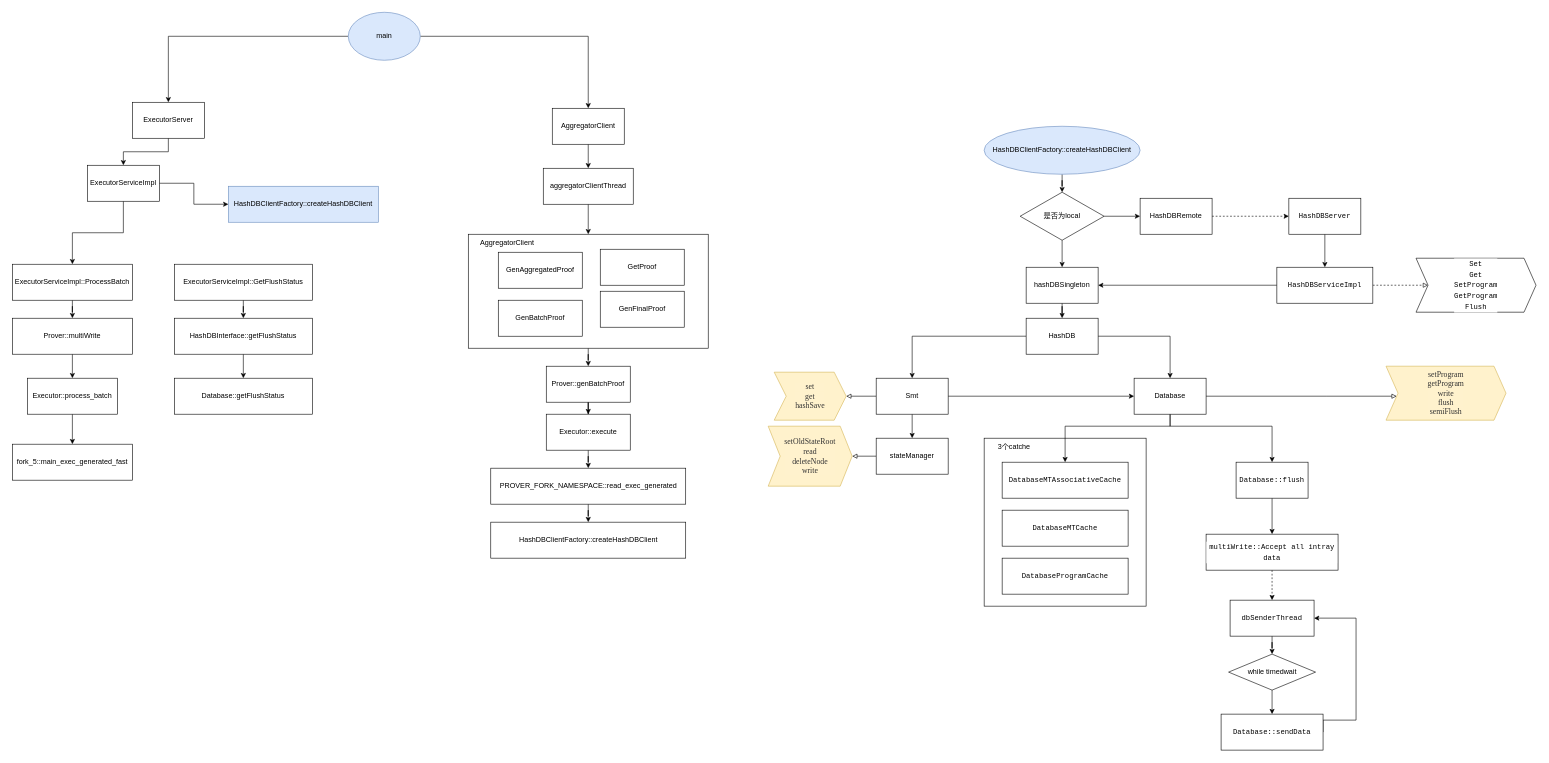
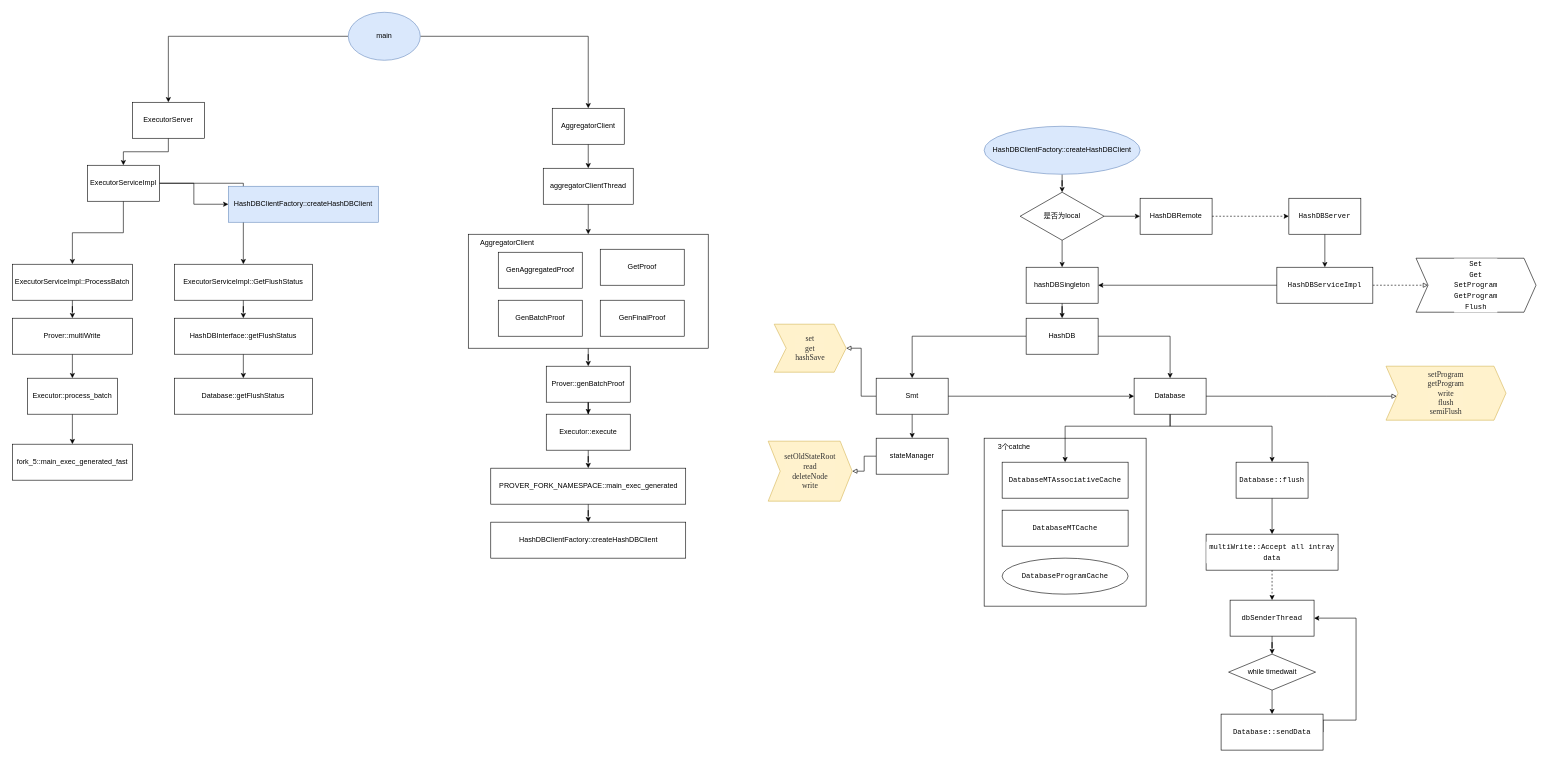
edge "ExecutorServiceImpl" -> "ExecutorServiceImpl::GetFlushStatus": added
node "GenFinalProof": moved (642, 309) -> (642, 318)
node "set get hashSave": moved (810, 396) -> (810, 348)
node "setOldStateRoot read deleteNode write": moved (810, 456) -> (810, 471)
node "PROVER_FORK_NAMESPACE::read_exec_generated": label "PROVER_FORK_NAMESPACE::read_exec_generated" -> "PROVER_FORK_NAMESPACE::main_exec_generated"
node "DatabaseProgramCache": shape rectangle -> ellipse
